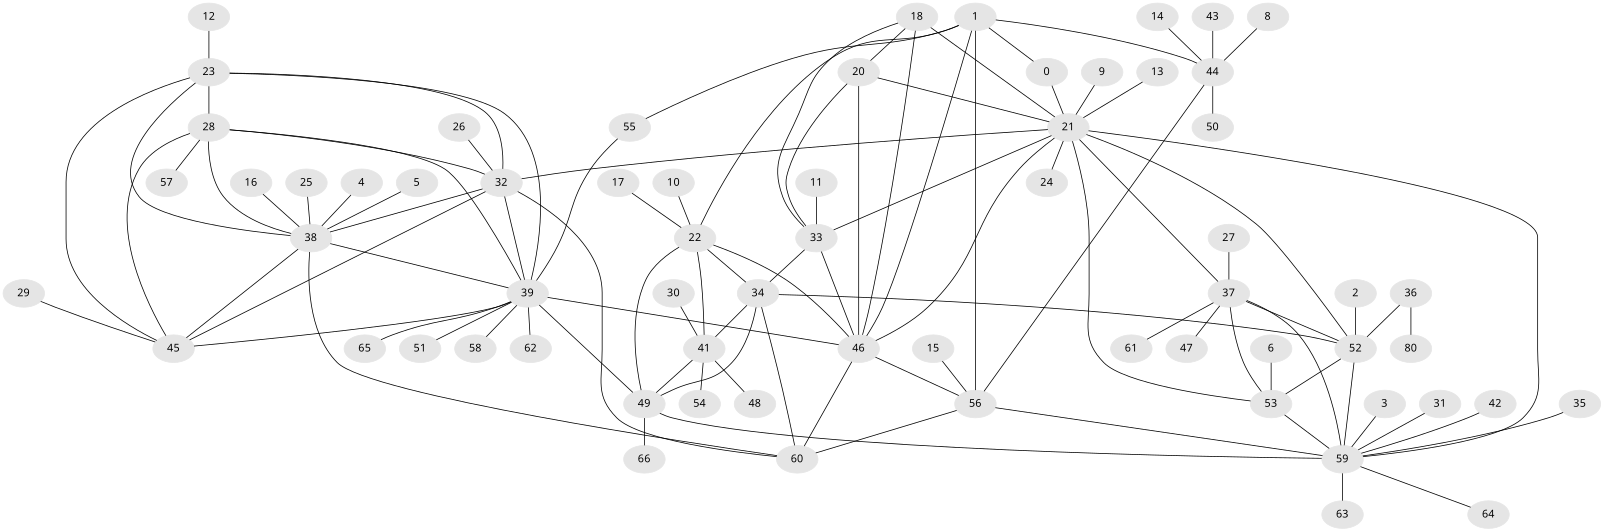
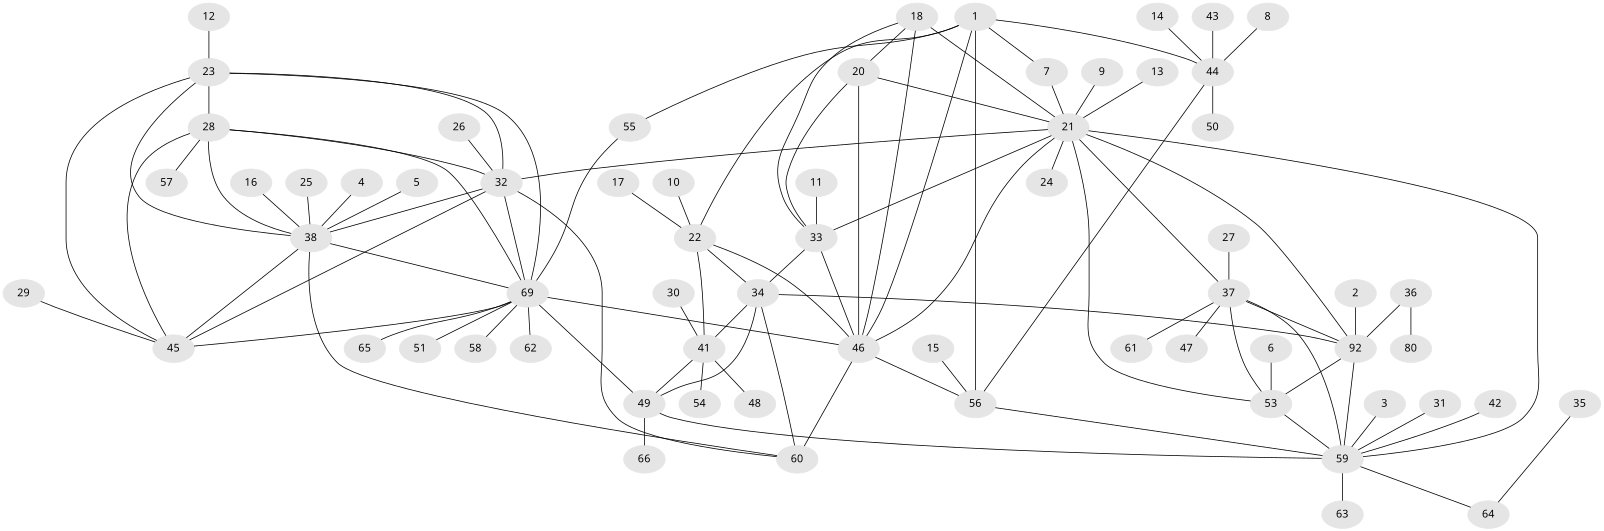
node "0": label "0" -> "7"
node "39": label "39" -> "69"
edge "22" -- "49": removed
node "52": label "52" -> "92"
edge "56" -- "60": removed
edge "35" -- "59": now "35" -- "64"
